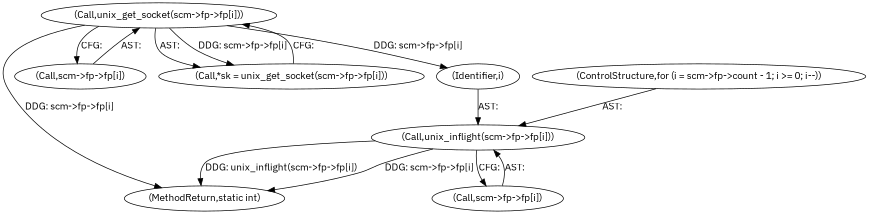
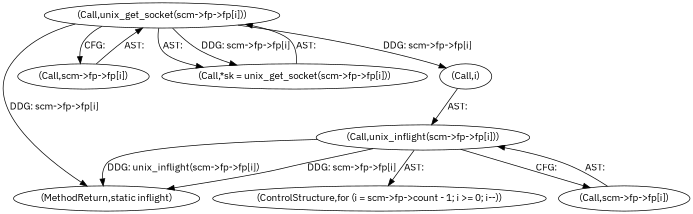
edge "(Call,*sk = unix_get_socket(scm->fp->fp[i]))" -> "(Call,unix_get_socket(scm->fp->fp[i]))": label "CFG: " -> "AST: "
node "(Identifier,i)": label "(Identifier,i)" -> "(Call,i)"
edge "(ControlStructure,for (i = scm->fp->count - 1; i >= 0; i--))" -> "(Call,unix_inflight(scm->fp->fp[i]))": reversed
node "(MethodReturn,static int)": label "(MethodReturn,static int)" -> "(MethodReturn,static inflight)"
